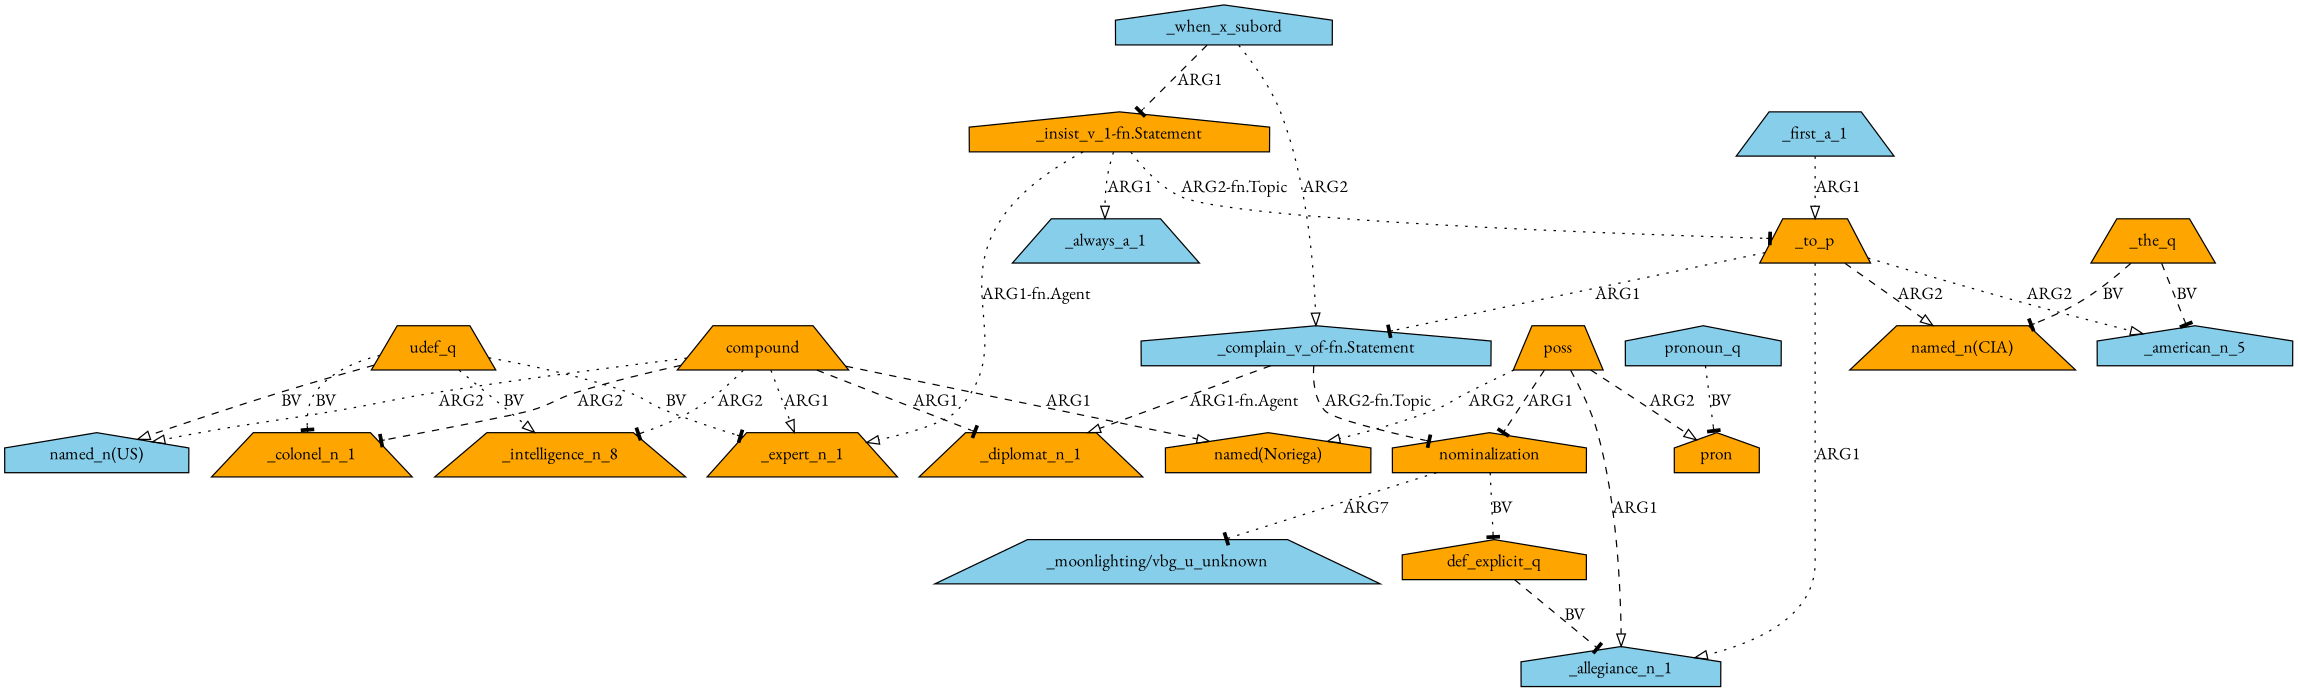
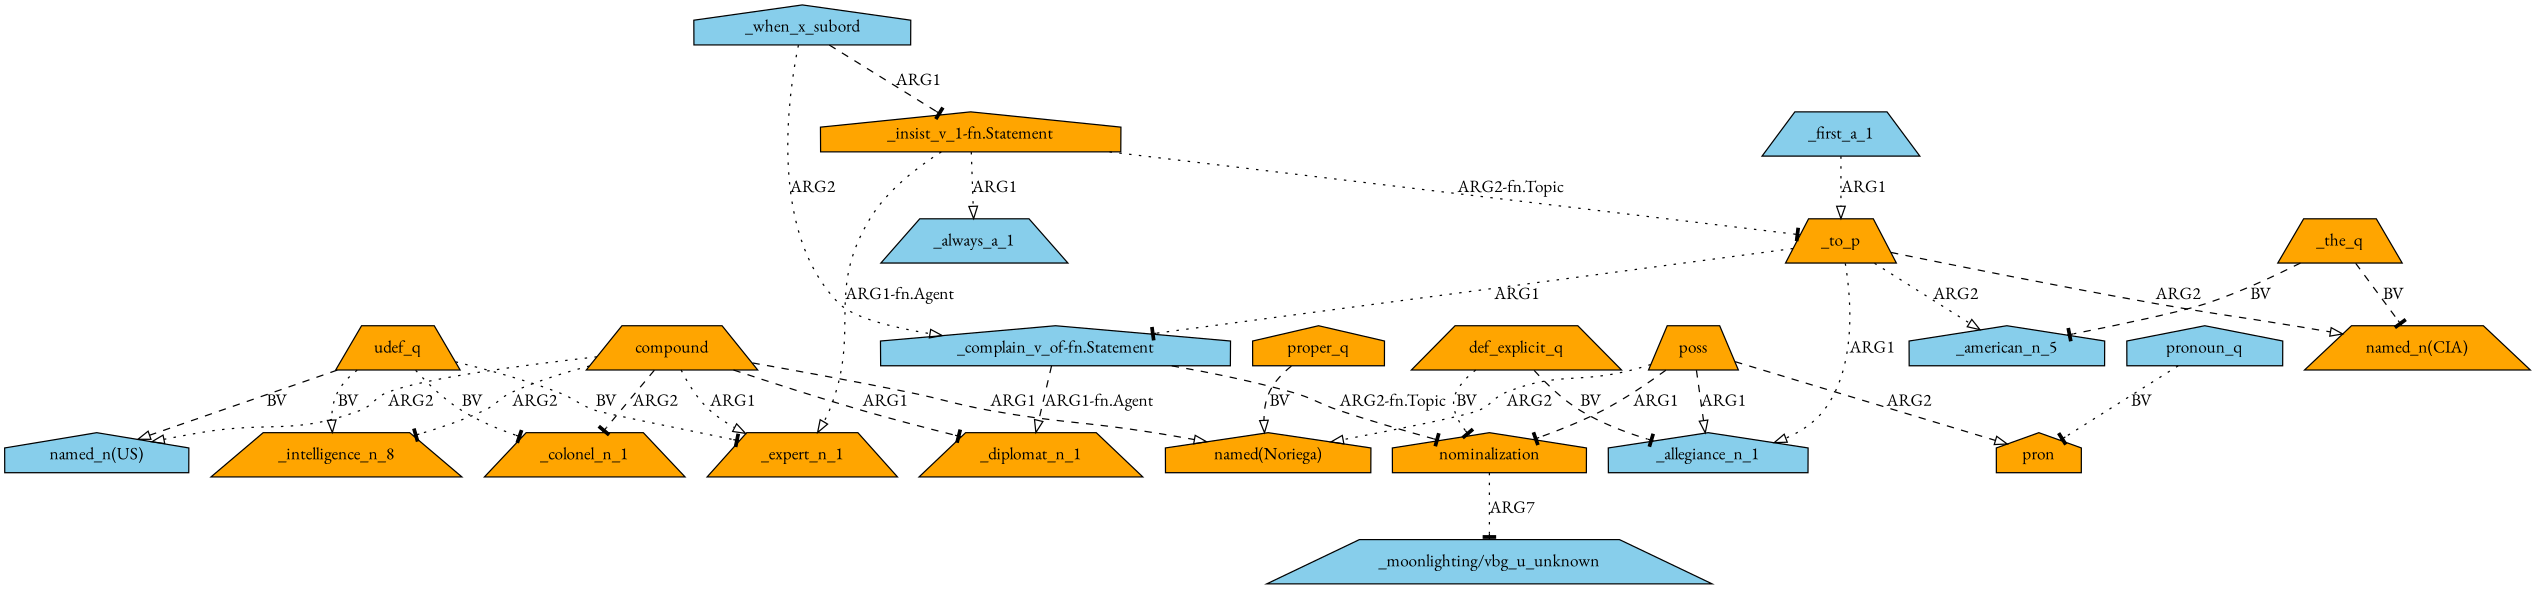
node "proper_q": added
edge "nominalization" -> "def_explicit_q": reversed
node "def_explicit_q": shape house -> trapezium
